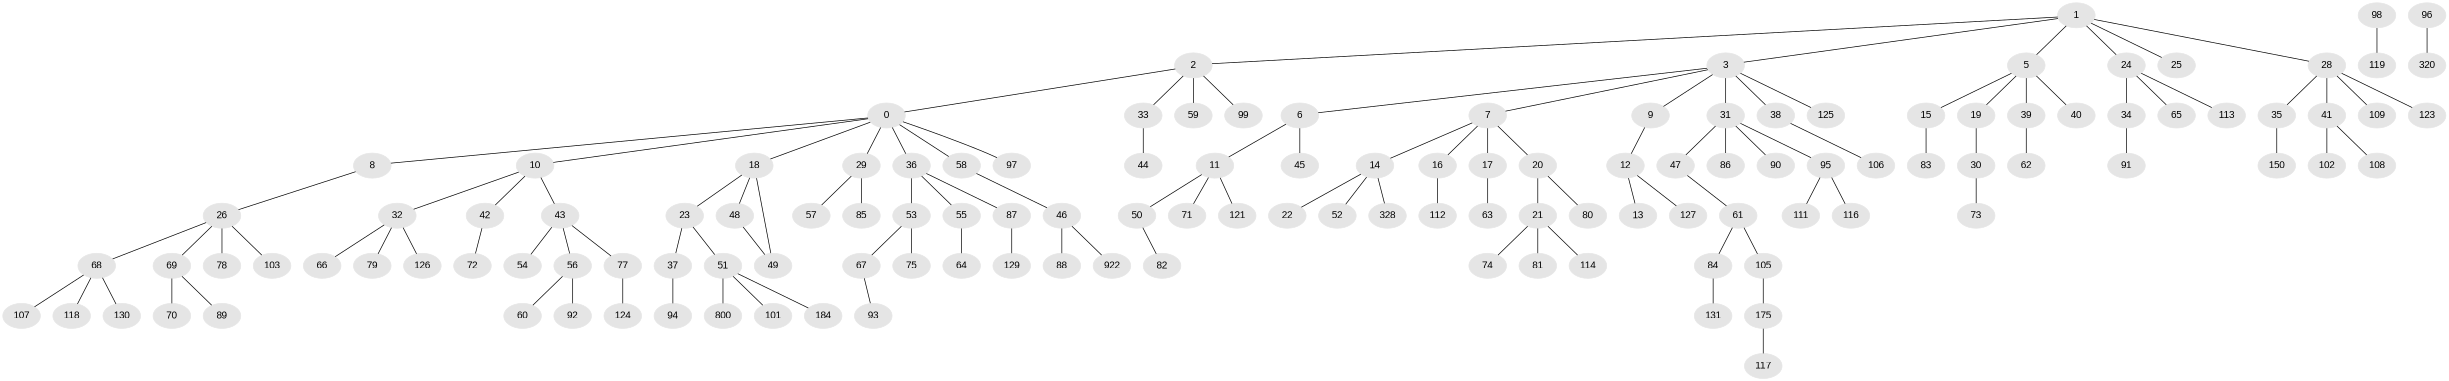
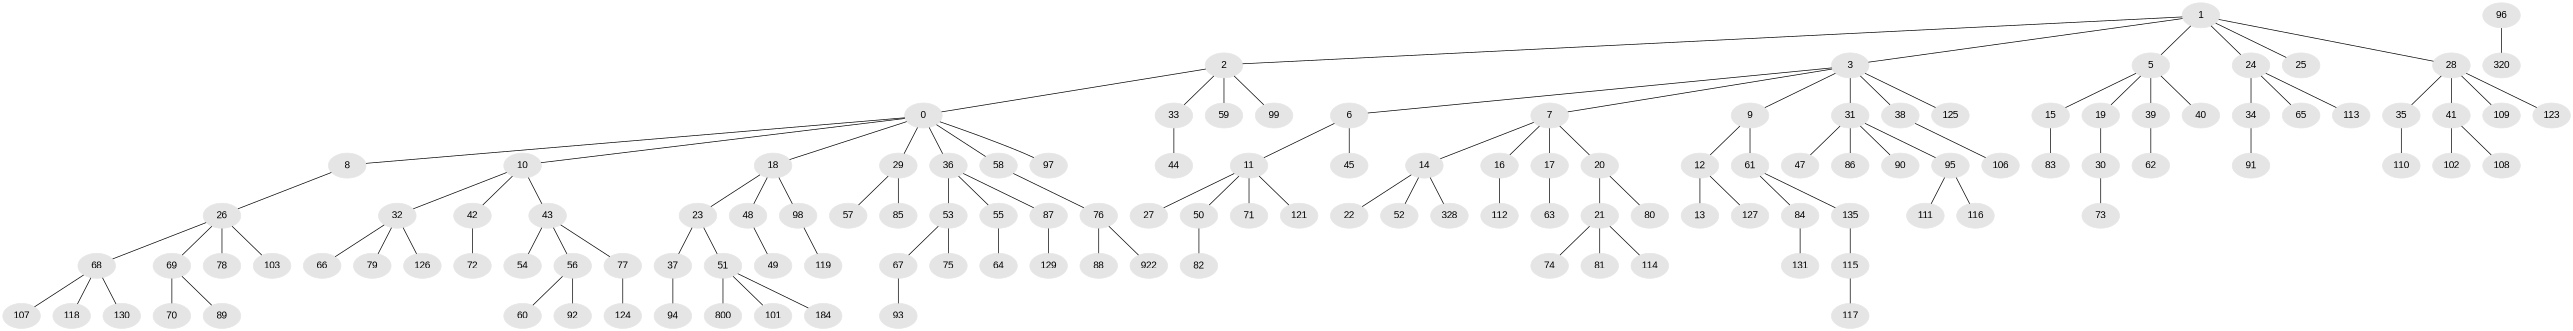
node "150": label "150" -> "110"
edge "47" -- "61": now "9" -- "61"
edge "18" -- "49": now "18" -- "98"
node "46": label "46" -> "76"
node "27": added
node "105": label "105" -> "135"
node "175": label "175" -> "115"
